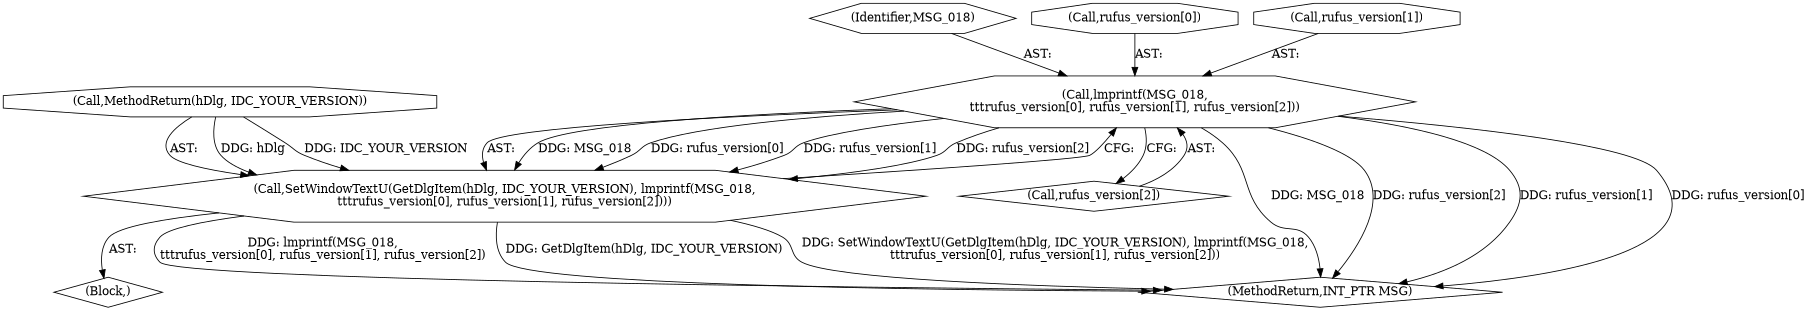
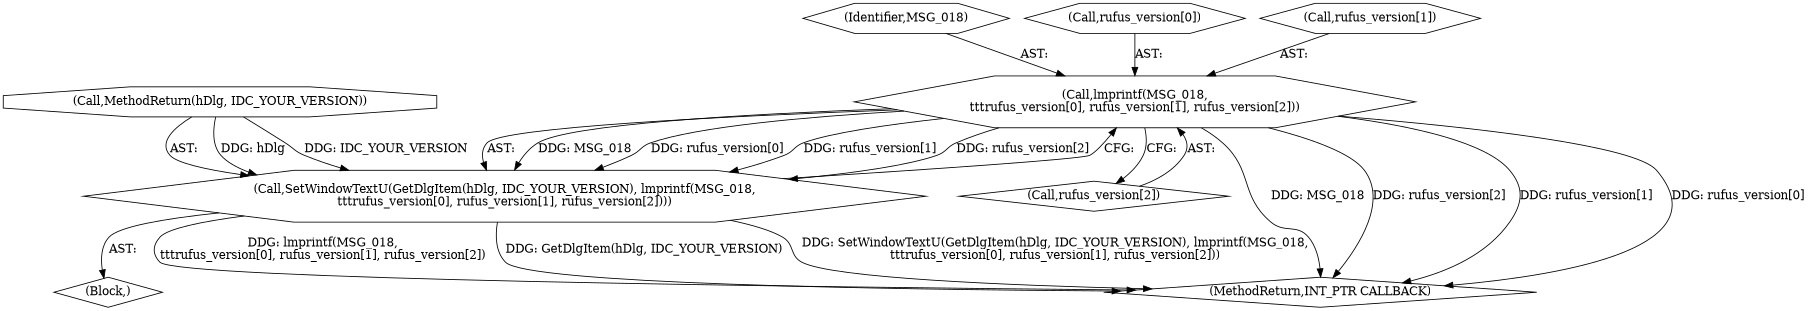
node "(Call,rufus_version[0])": shape octagon -> hexagon
node "(Call,rufus_version[1])": shape octagon -> hexagon
node "(MethodReturn,INT_PTR MSG)": label "(MethodReturn,INT_PTR MSG)" -> "(MethodReturn,INT_PTR CALLBACK)"
